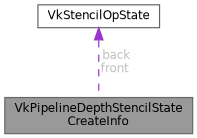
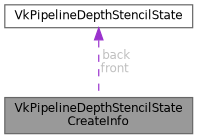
node "VkStencilOpState": label "VkStencilOpState" -> "VkPipelineDepthStencilState"
